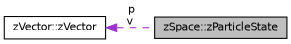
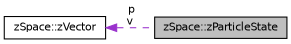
node "zVector::zVector": label "zVector::zVector" -> "zSpace::zVector"
